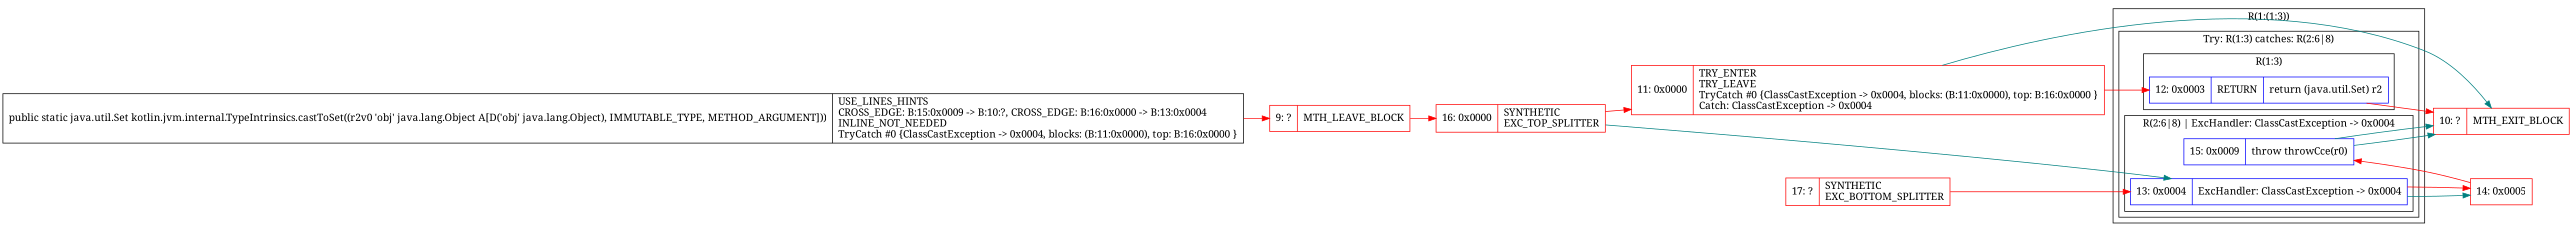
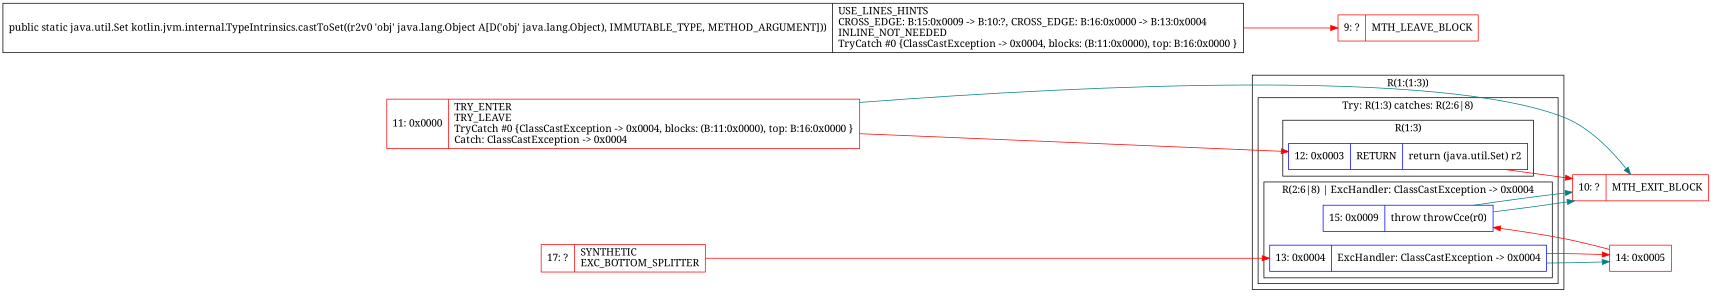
node "16: 0x0000": removed
